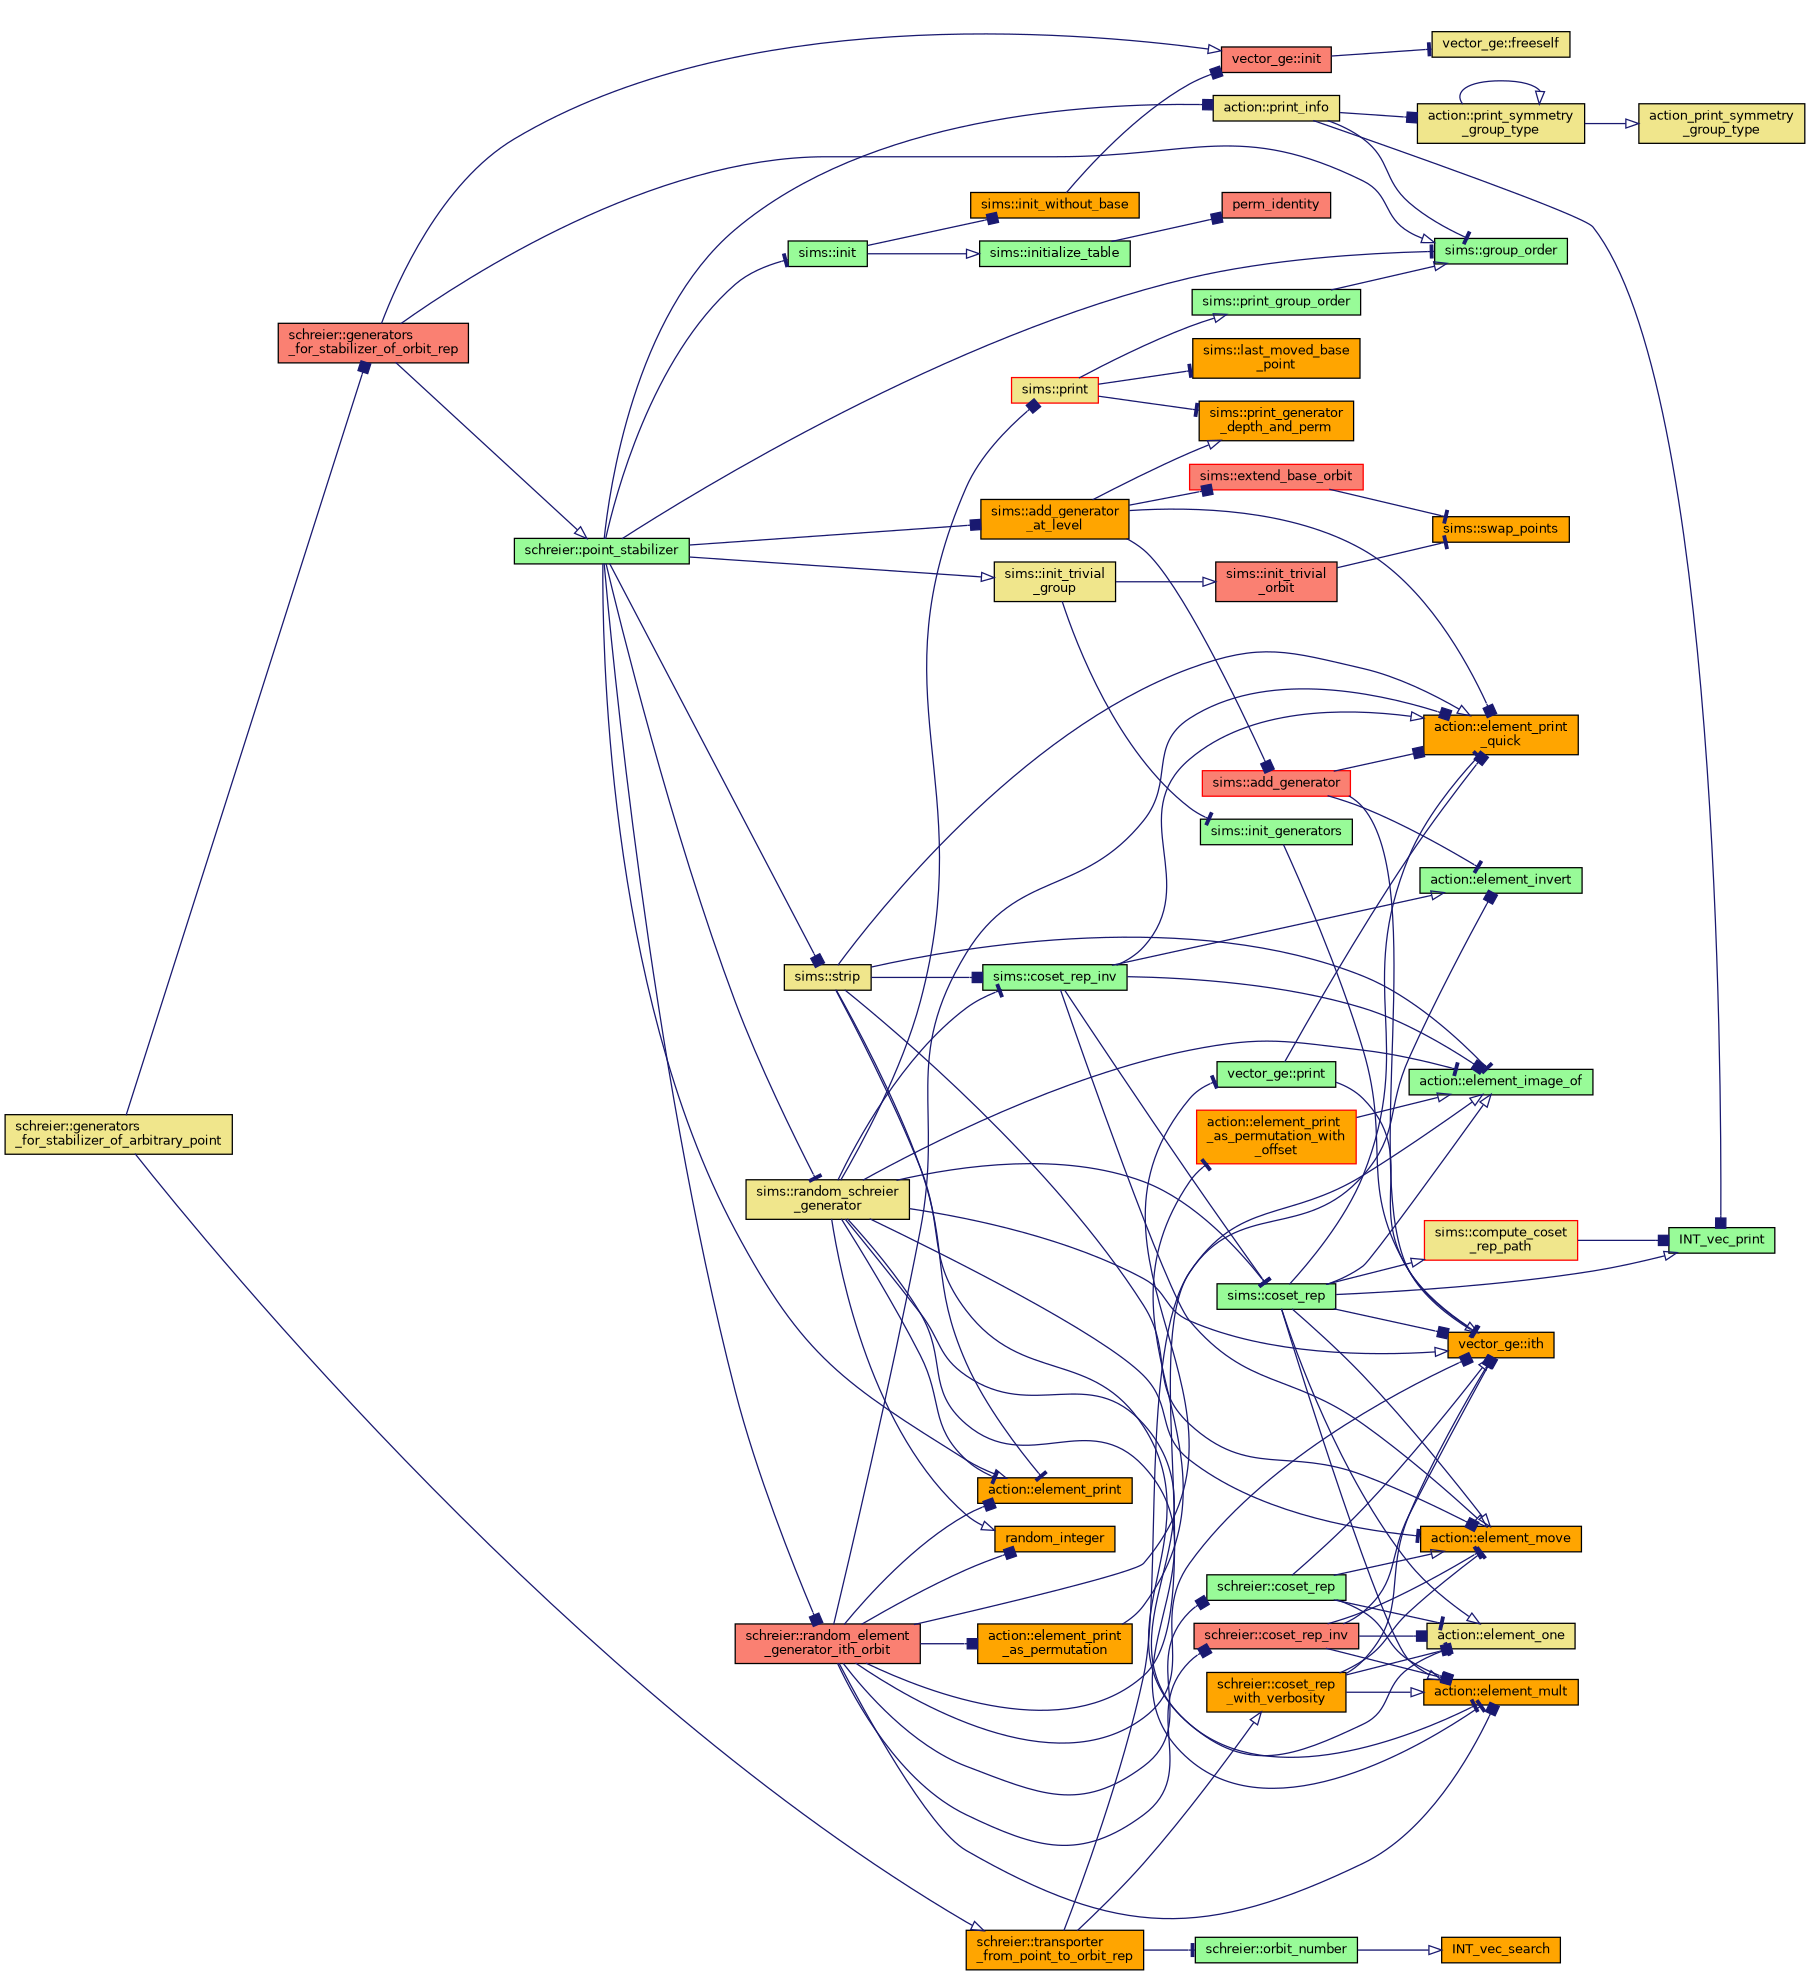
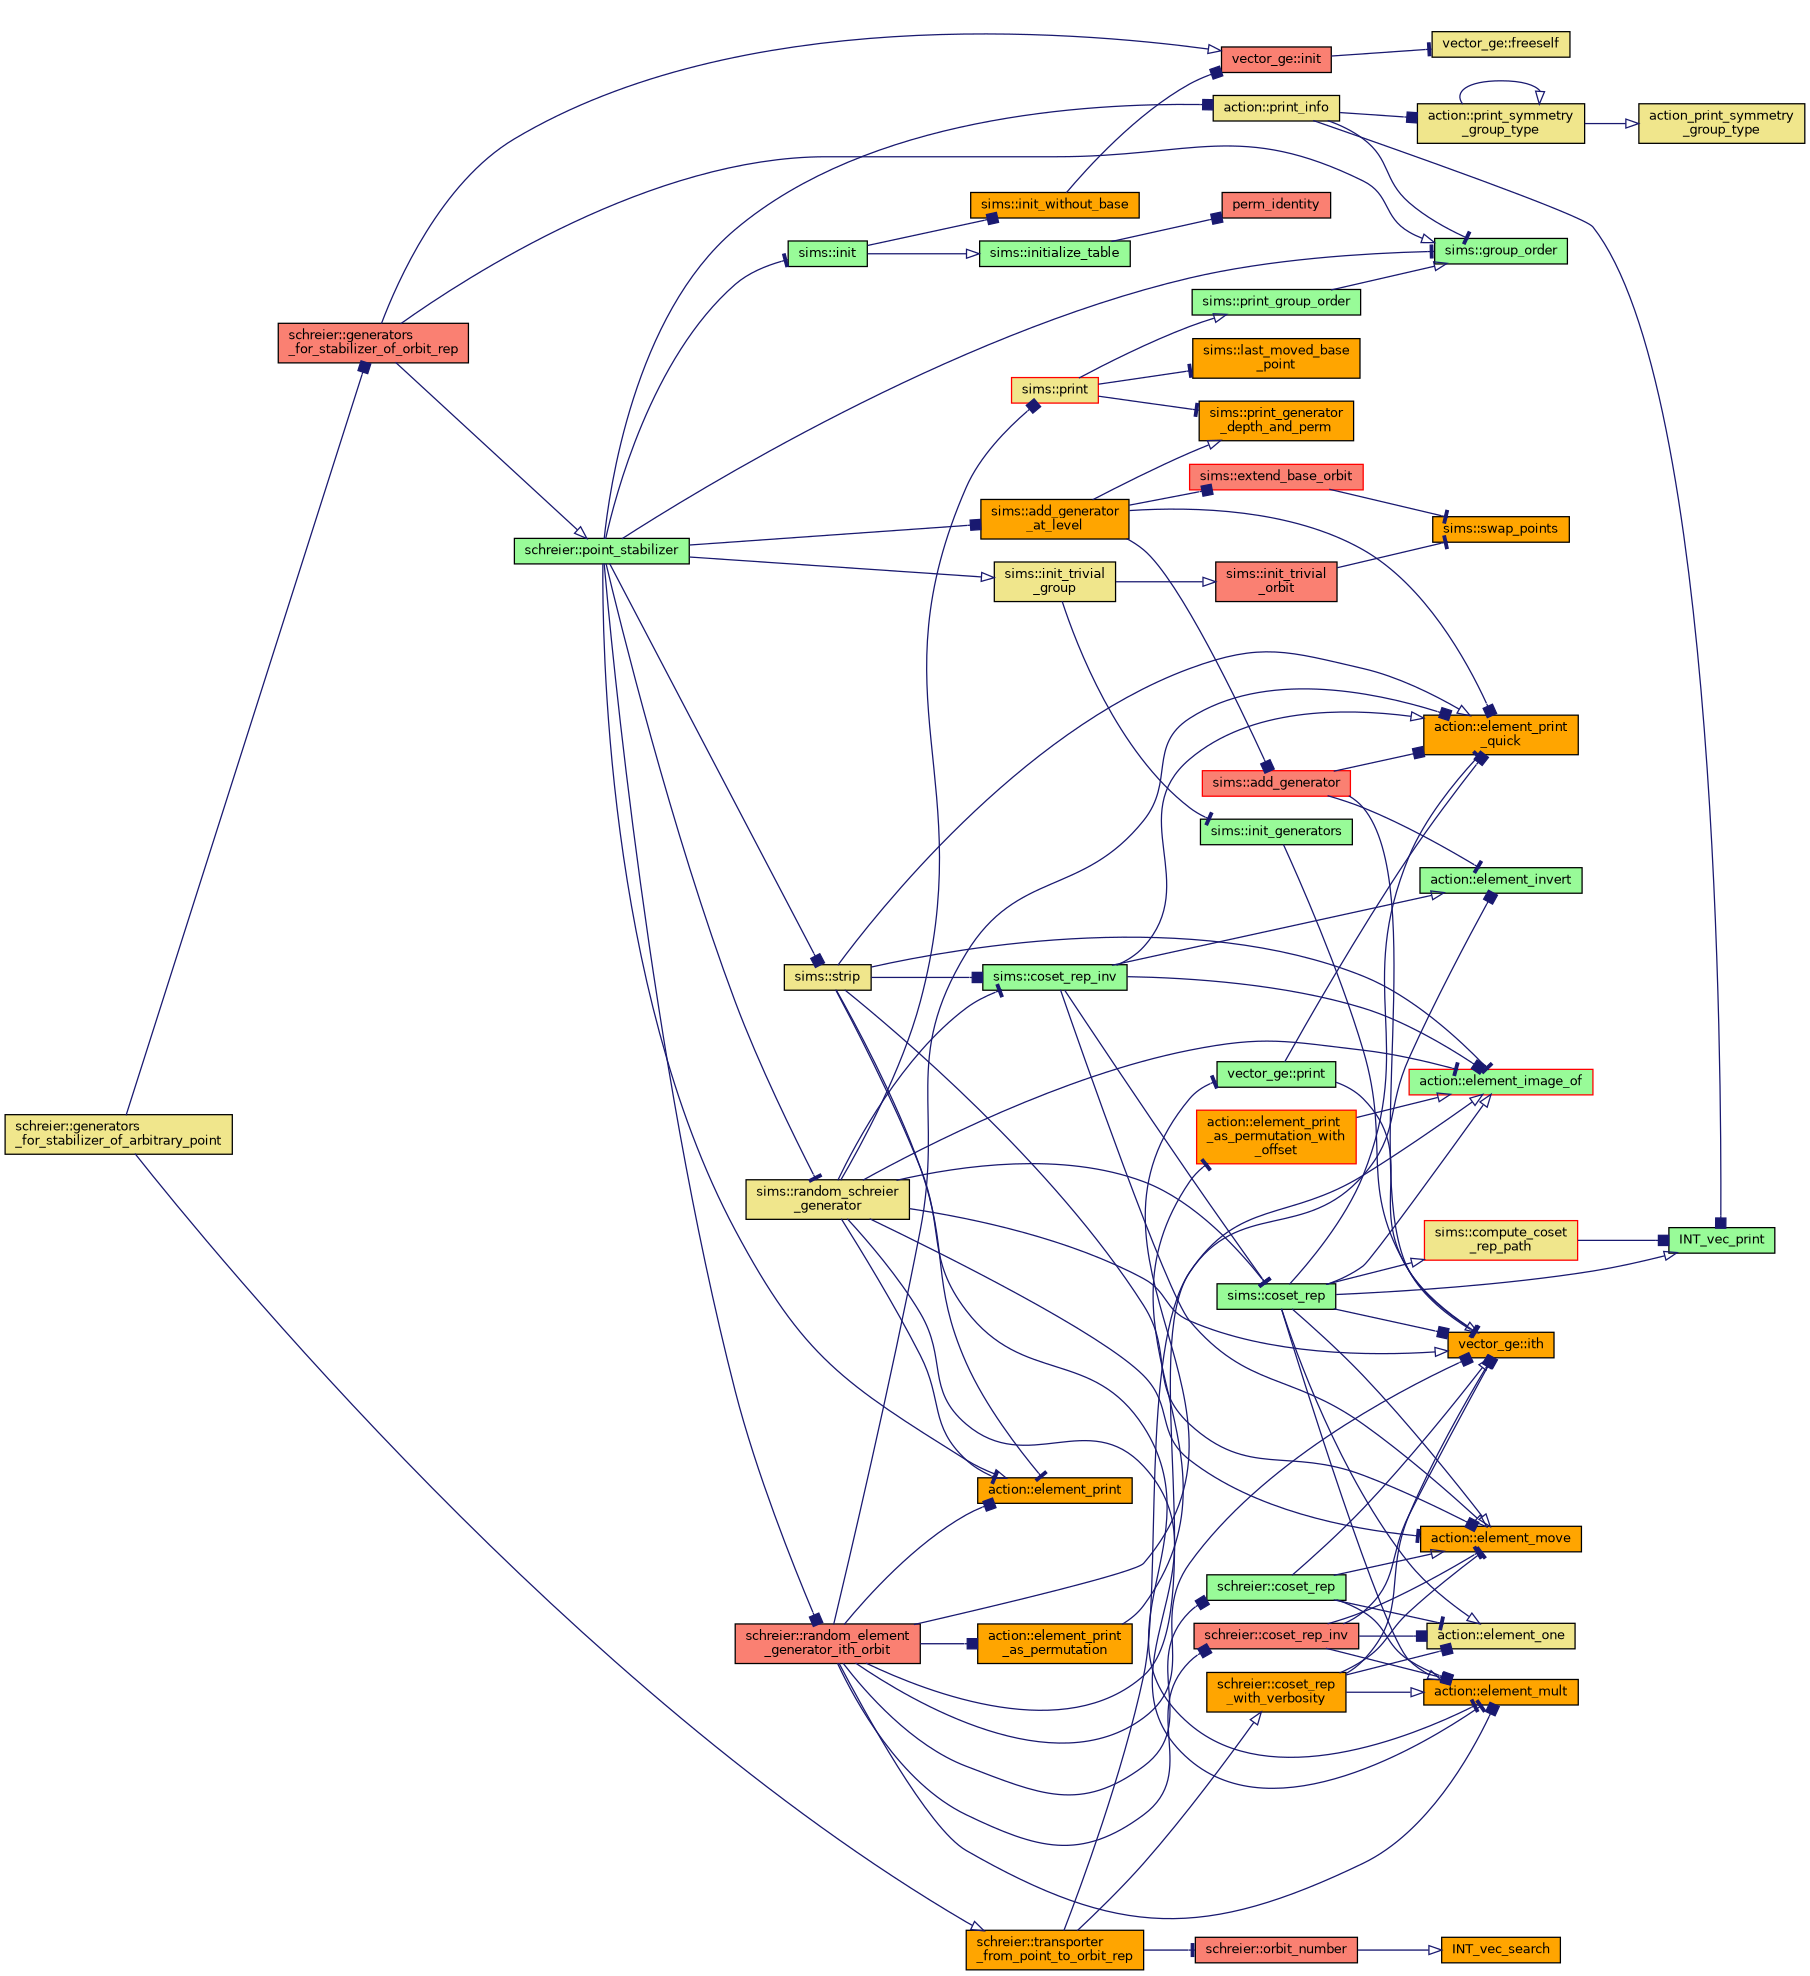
node "action::element_image_of": color black -> red
edge "sims::random_schreier _generator" -> "action::element_one": removed
node "random_integer": removed
node "schreier::orbit_number": fillcolor palegreen -> salmon
